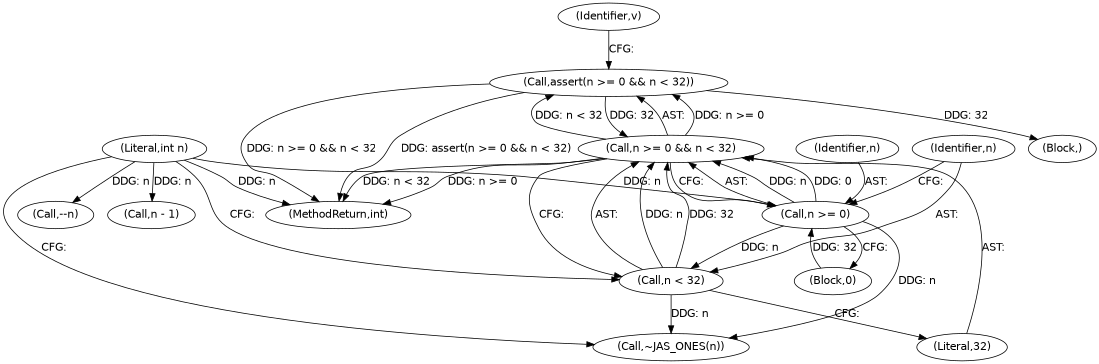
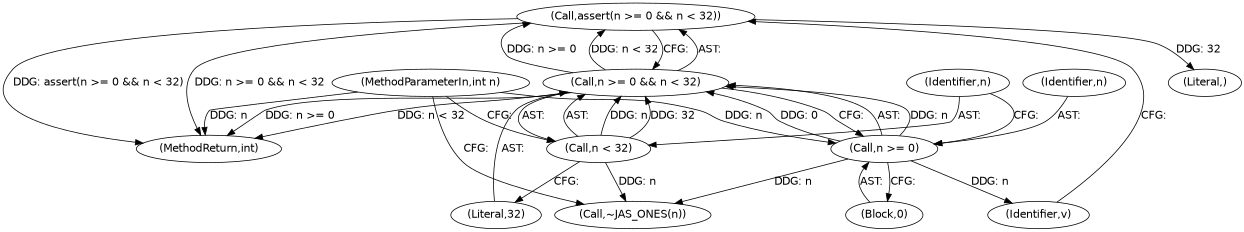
edge "(Call,assert(n >= 0 && n < 32))" -> "(Call,n >= 0 && n < 32)": label "DDG: 32" -> "CFG: "
node "(Literal,int n)": label "(Literal,int n)" -> "(MethodParameterIn,int n)"
node "(Block,)": label "(Block,)" -> "(Literal,)"
node "(Call,--n)": removed
node "(Call,n - 1)": removed
edge "(Call,n >= 0 && n < 32)" -> "(Call,n < 32)": label "CFG: " -> "AST: "
edge "(Call,n >= 0)" -> "(Call,n < 32)": now "(Call,n >= 0)" -> "(Identifier,v)"
edge "(Block,0)" -> "(Call,n >= 0)": label "DDG: 32" -> "AST: "
